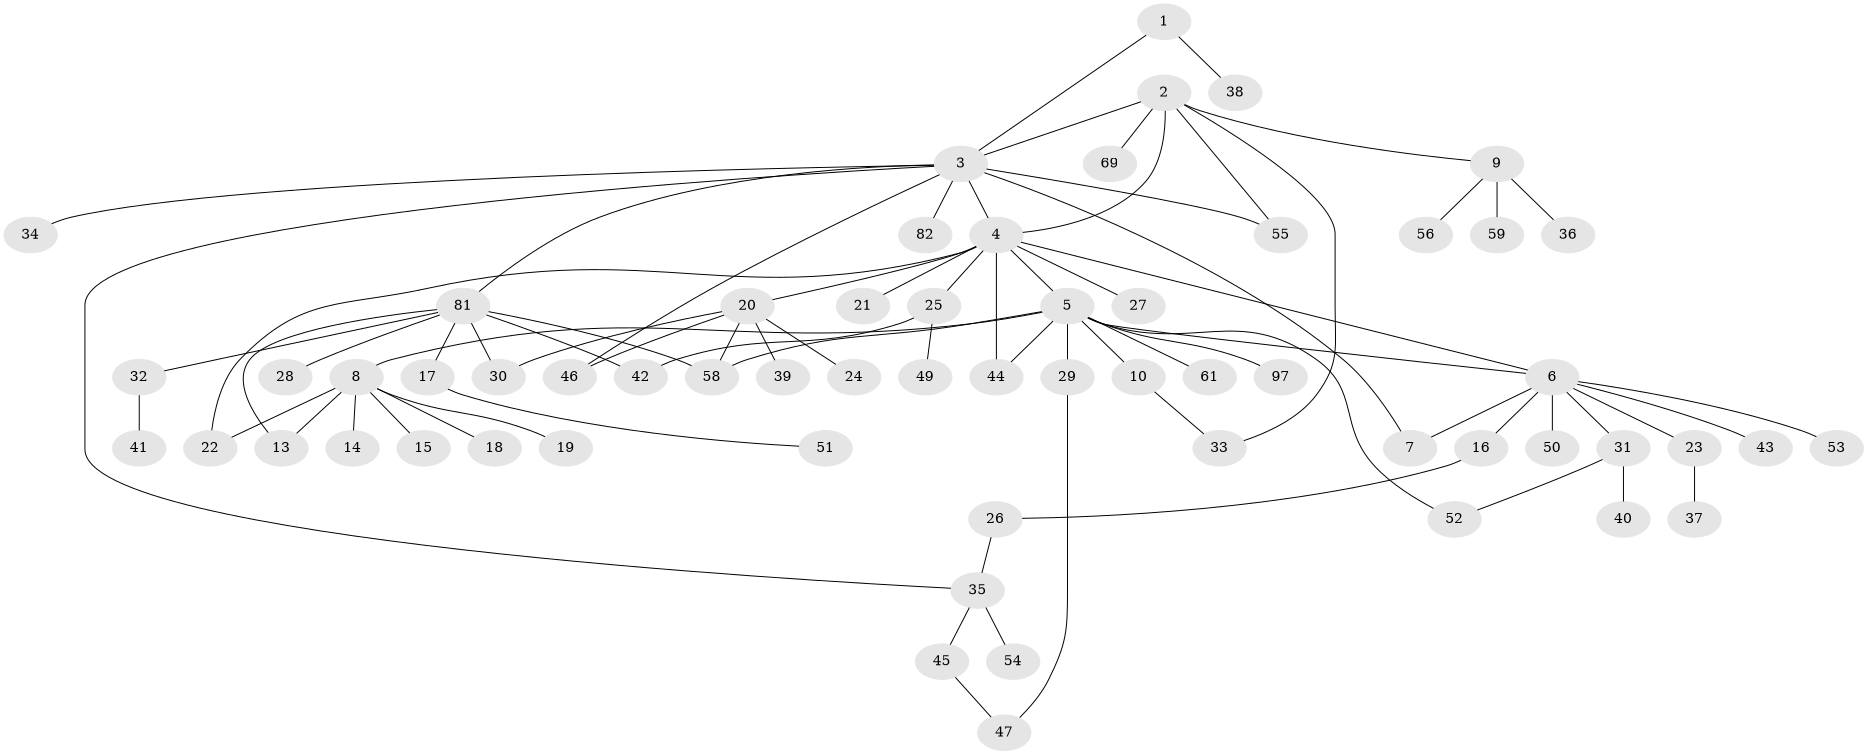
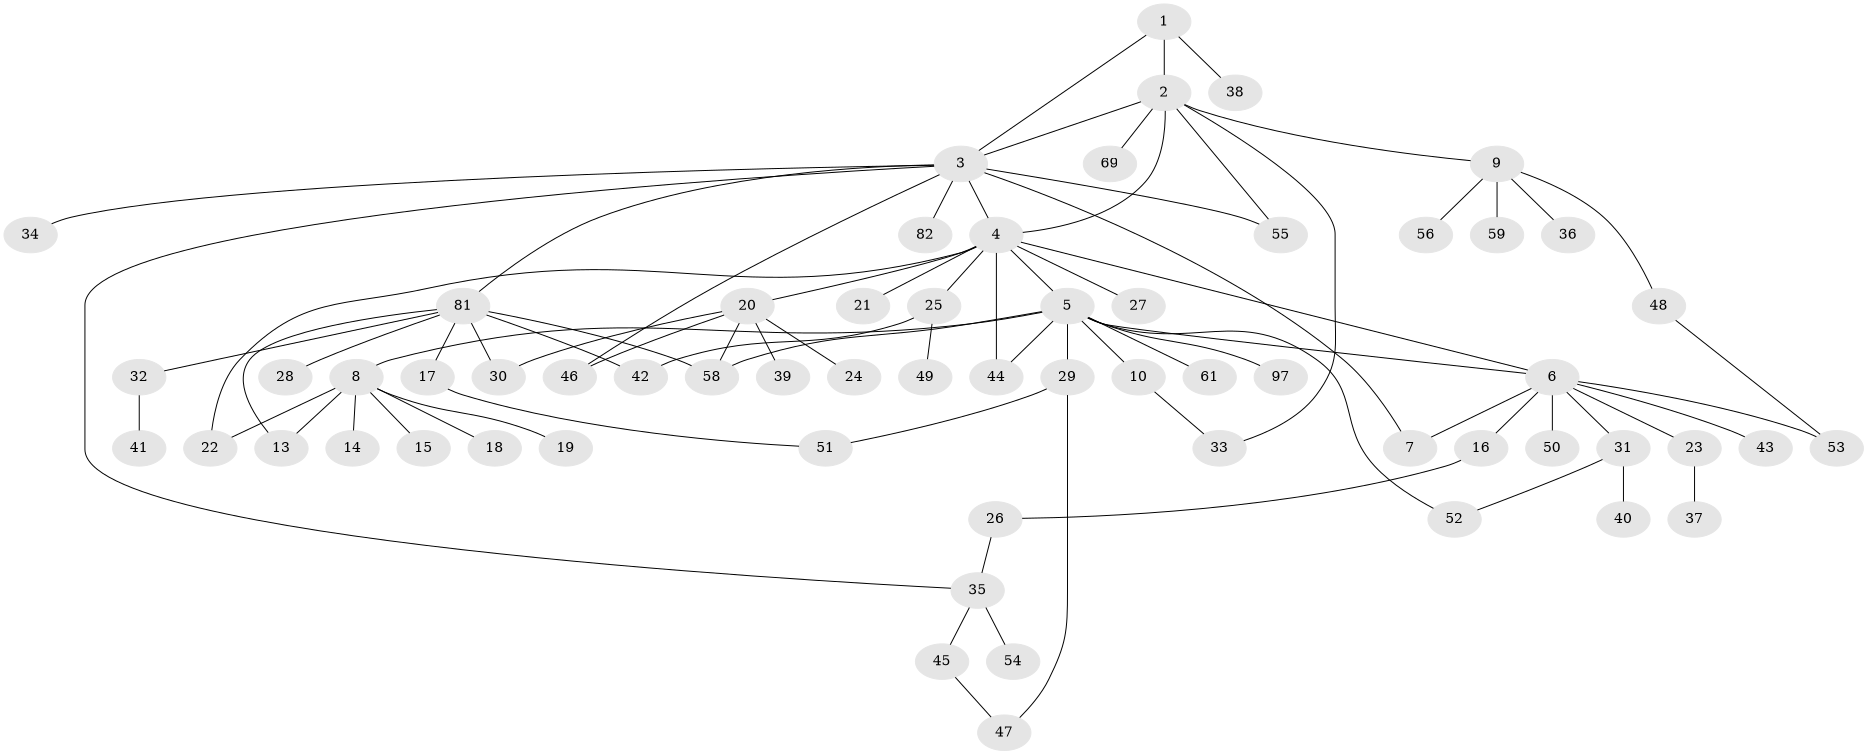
edge "1" -- "2": added
node "48": added
edge "29" -- "51": added
